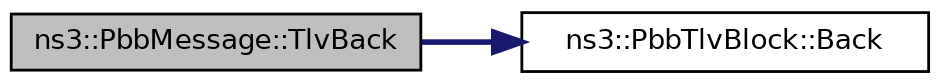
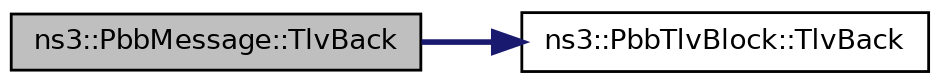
node "ns3::PbbTlvBlock::Back": label "ns3::PbbTlvBlock::Back" -> "ns3::PbbTlvBlock::TlvBack"
